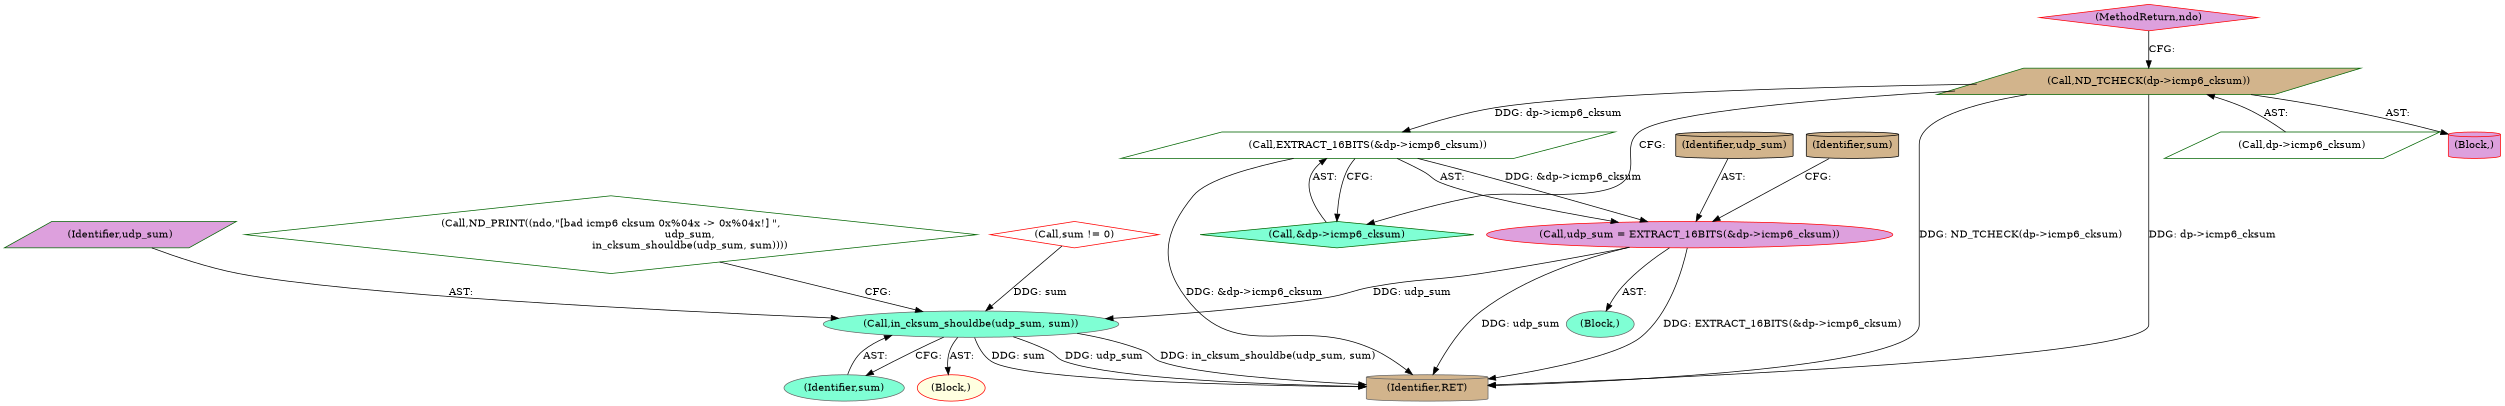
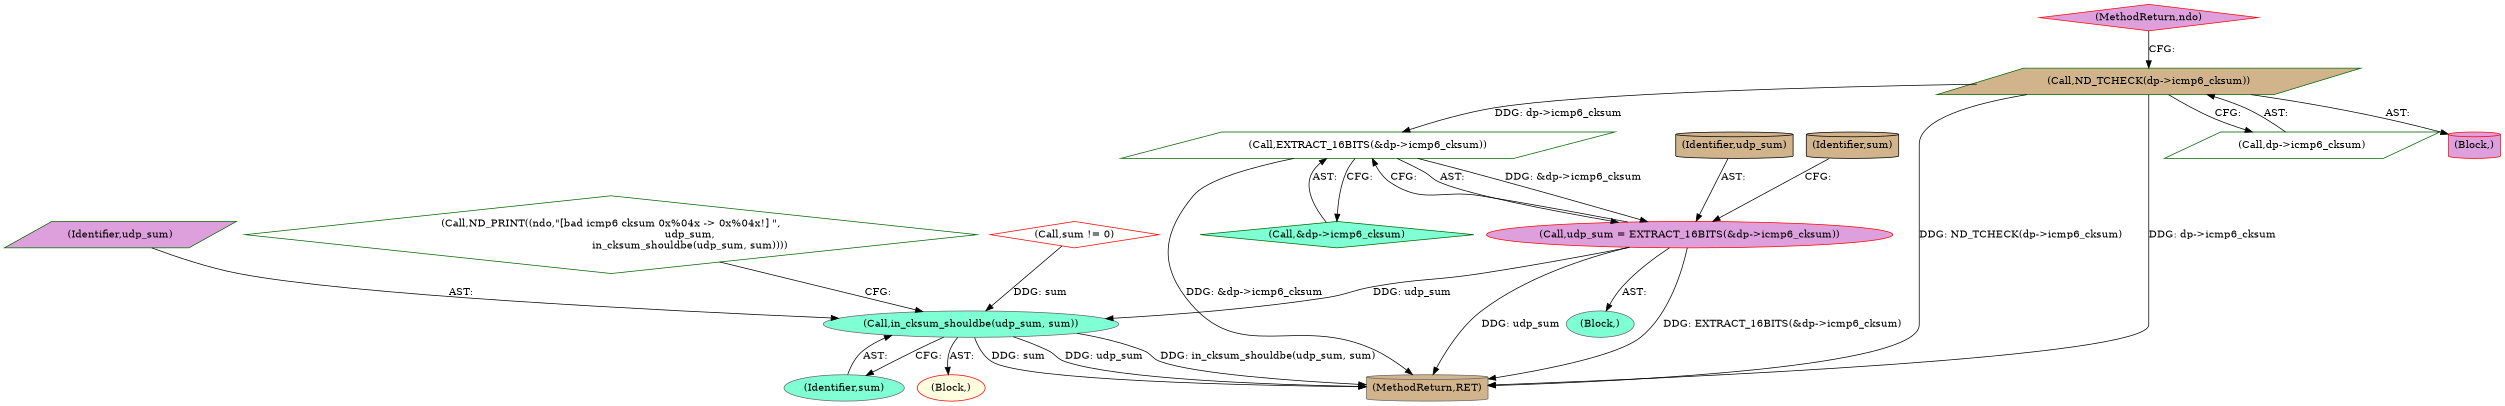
edge "(Call,ND_TCHECK(dp->icmp6_cksum))" -> "(Call,&dp->icmp6_cksum)": now "(Call,ND_TCHECK(dp->icmp6_cksum))" -> "(Call,dp->icmp6_cksum)"
edge "(Call,udp_sum = EXTRACT_16BITS(&dp->icmp6_cksum))" -> "(Call,EXTRACT_16BITS(&dp->icmp6_cksum))": added, label "CFG:"
node "(Identifier,RET)": label "(Identifier,RET)" -> "(MethodReturn,RET)"
